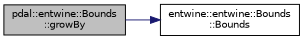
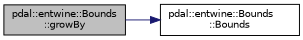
node "entwine::entwine::Bounds ::Bounds": label "entwine::entwine::Bounds ::Bounds" -> "pdal::entwine::Bounds ::Bounds"
